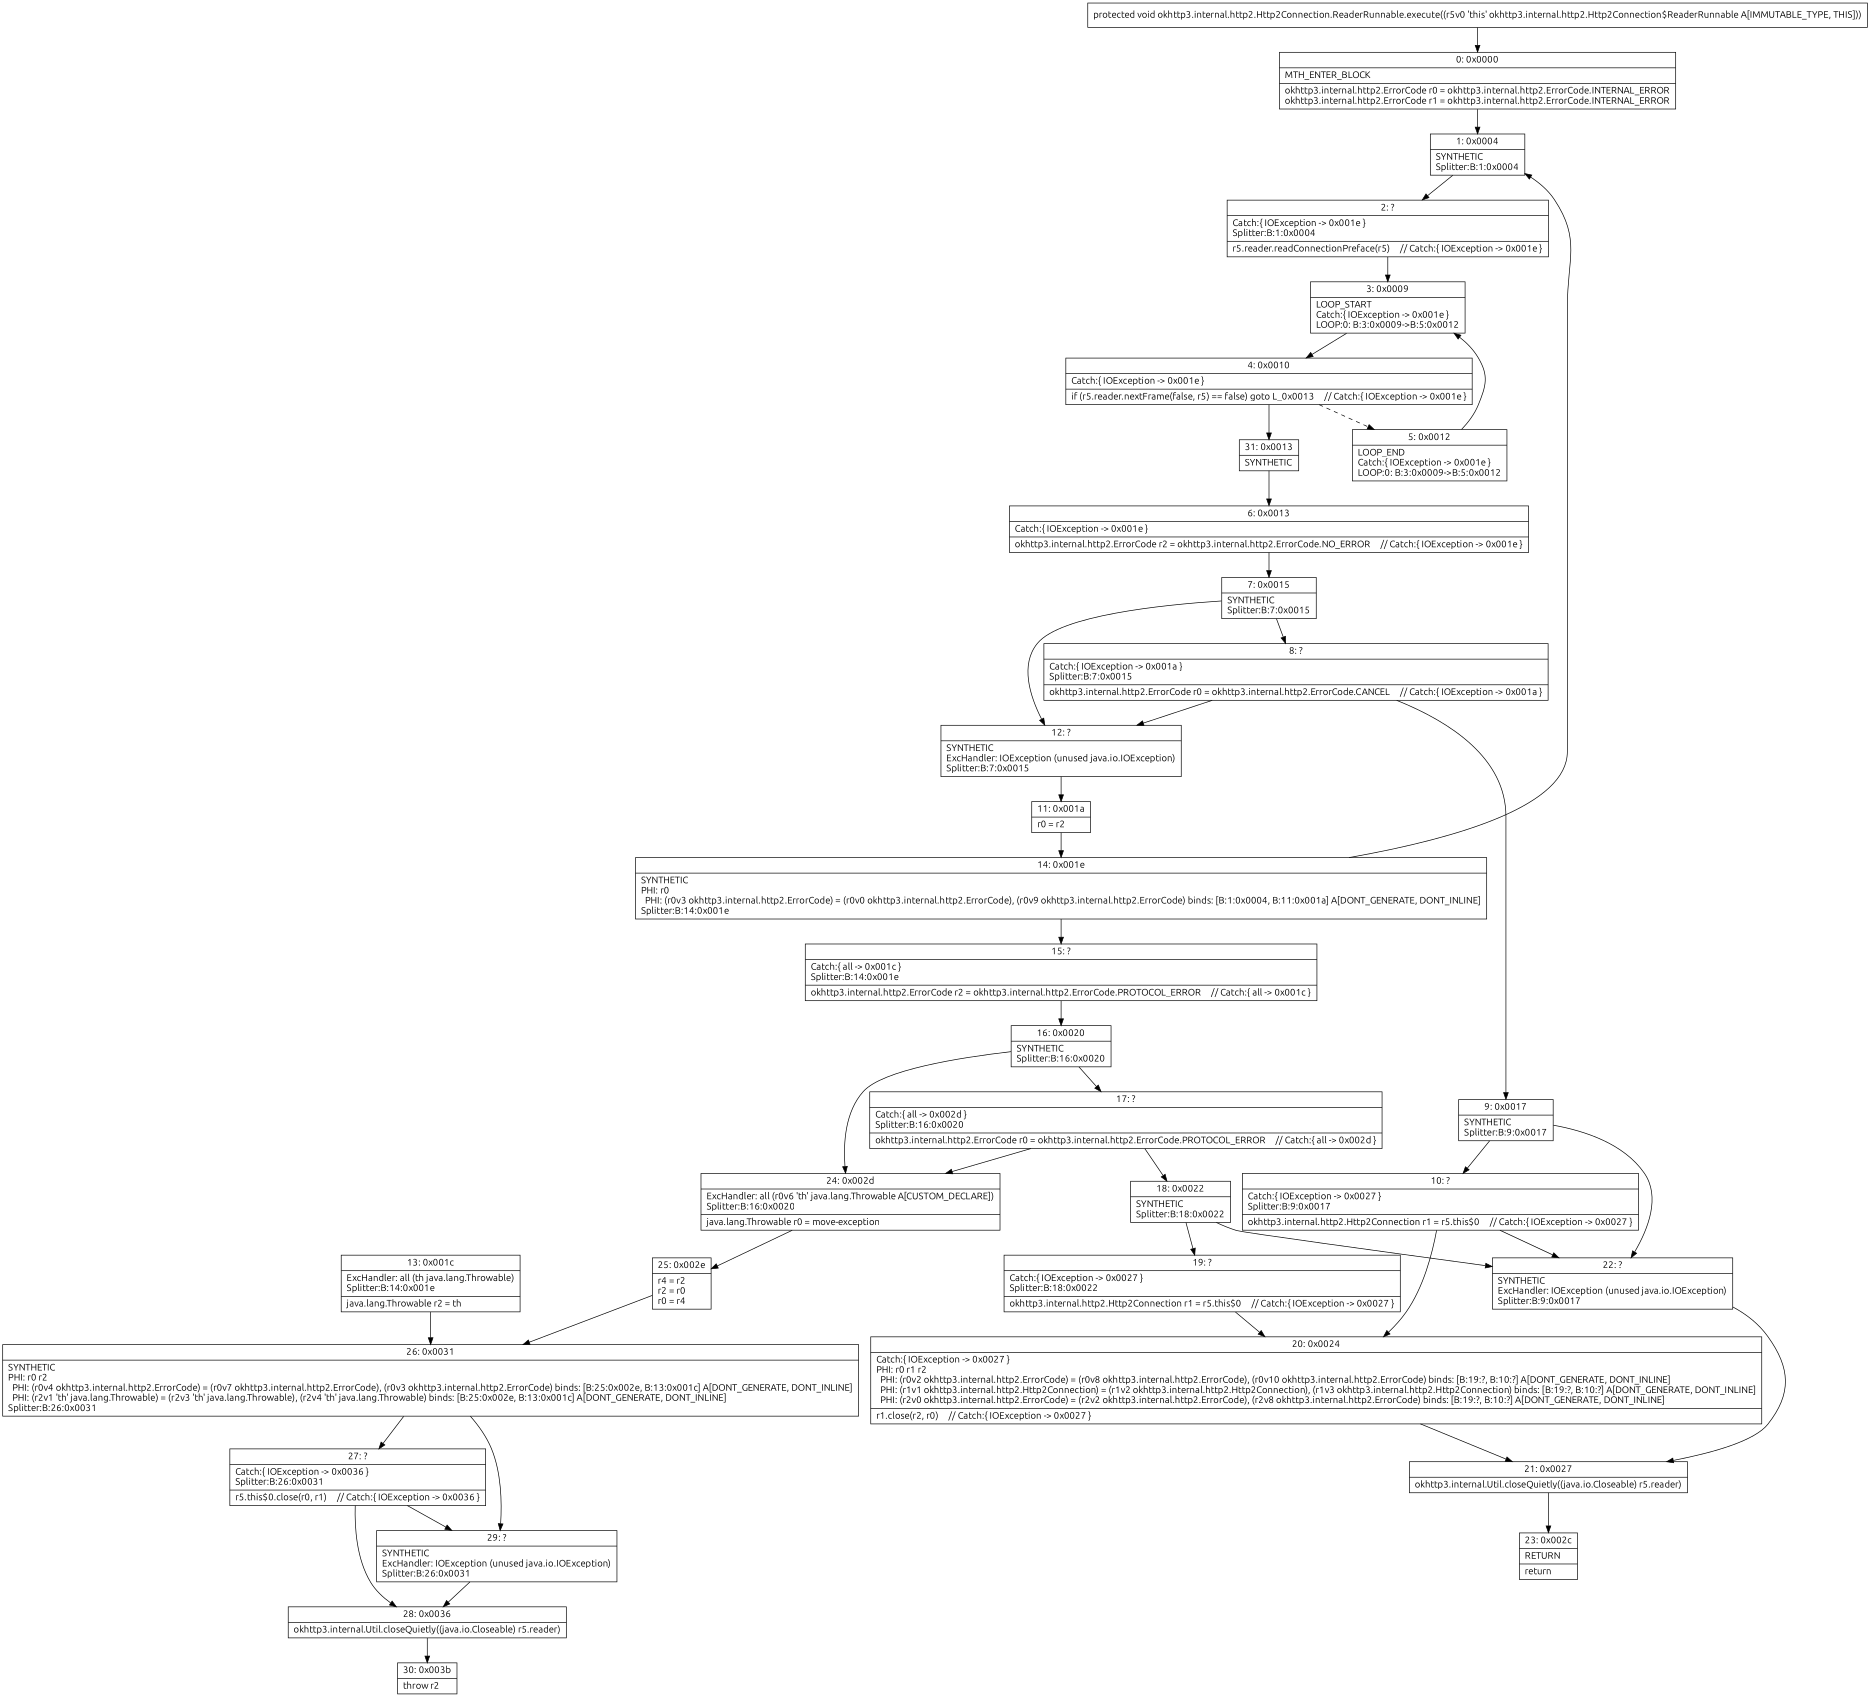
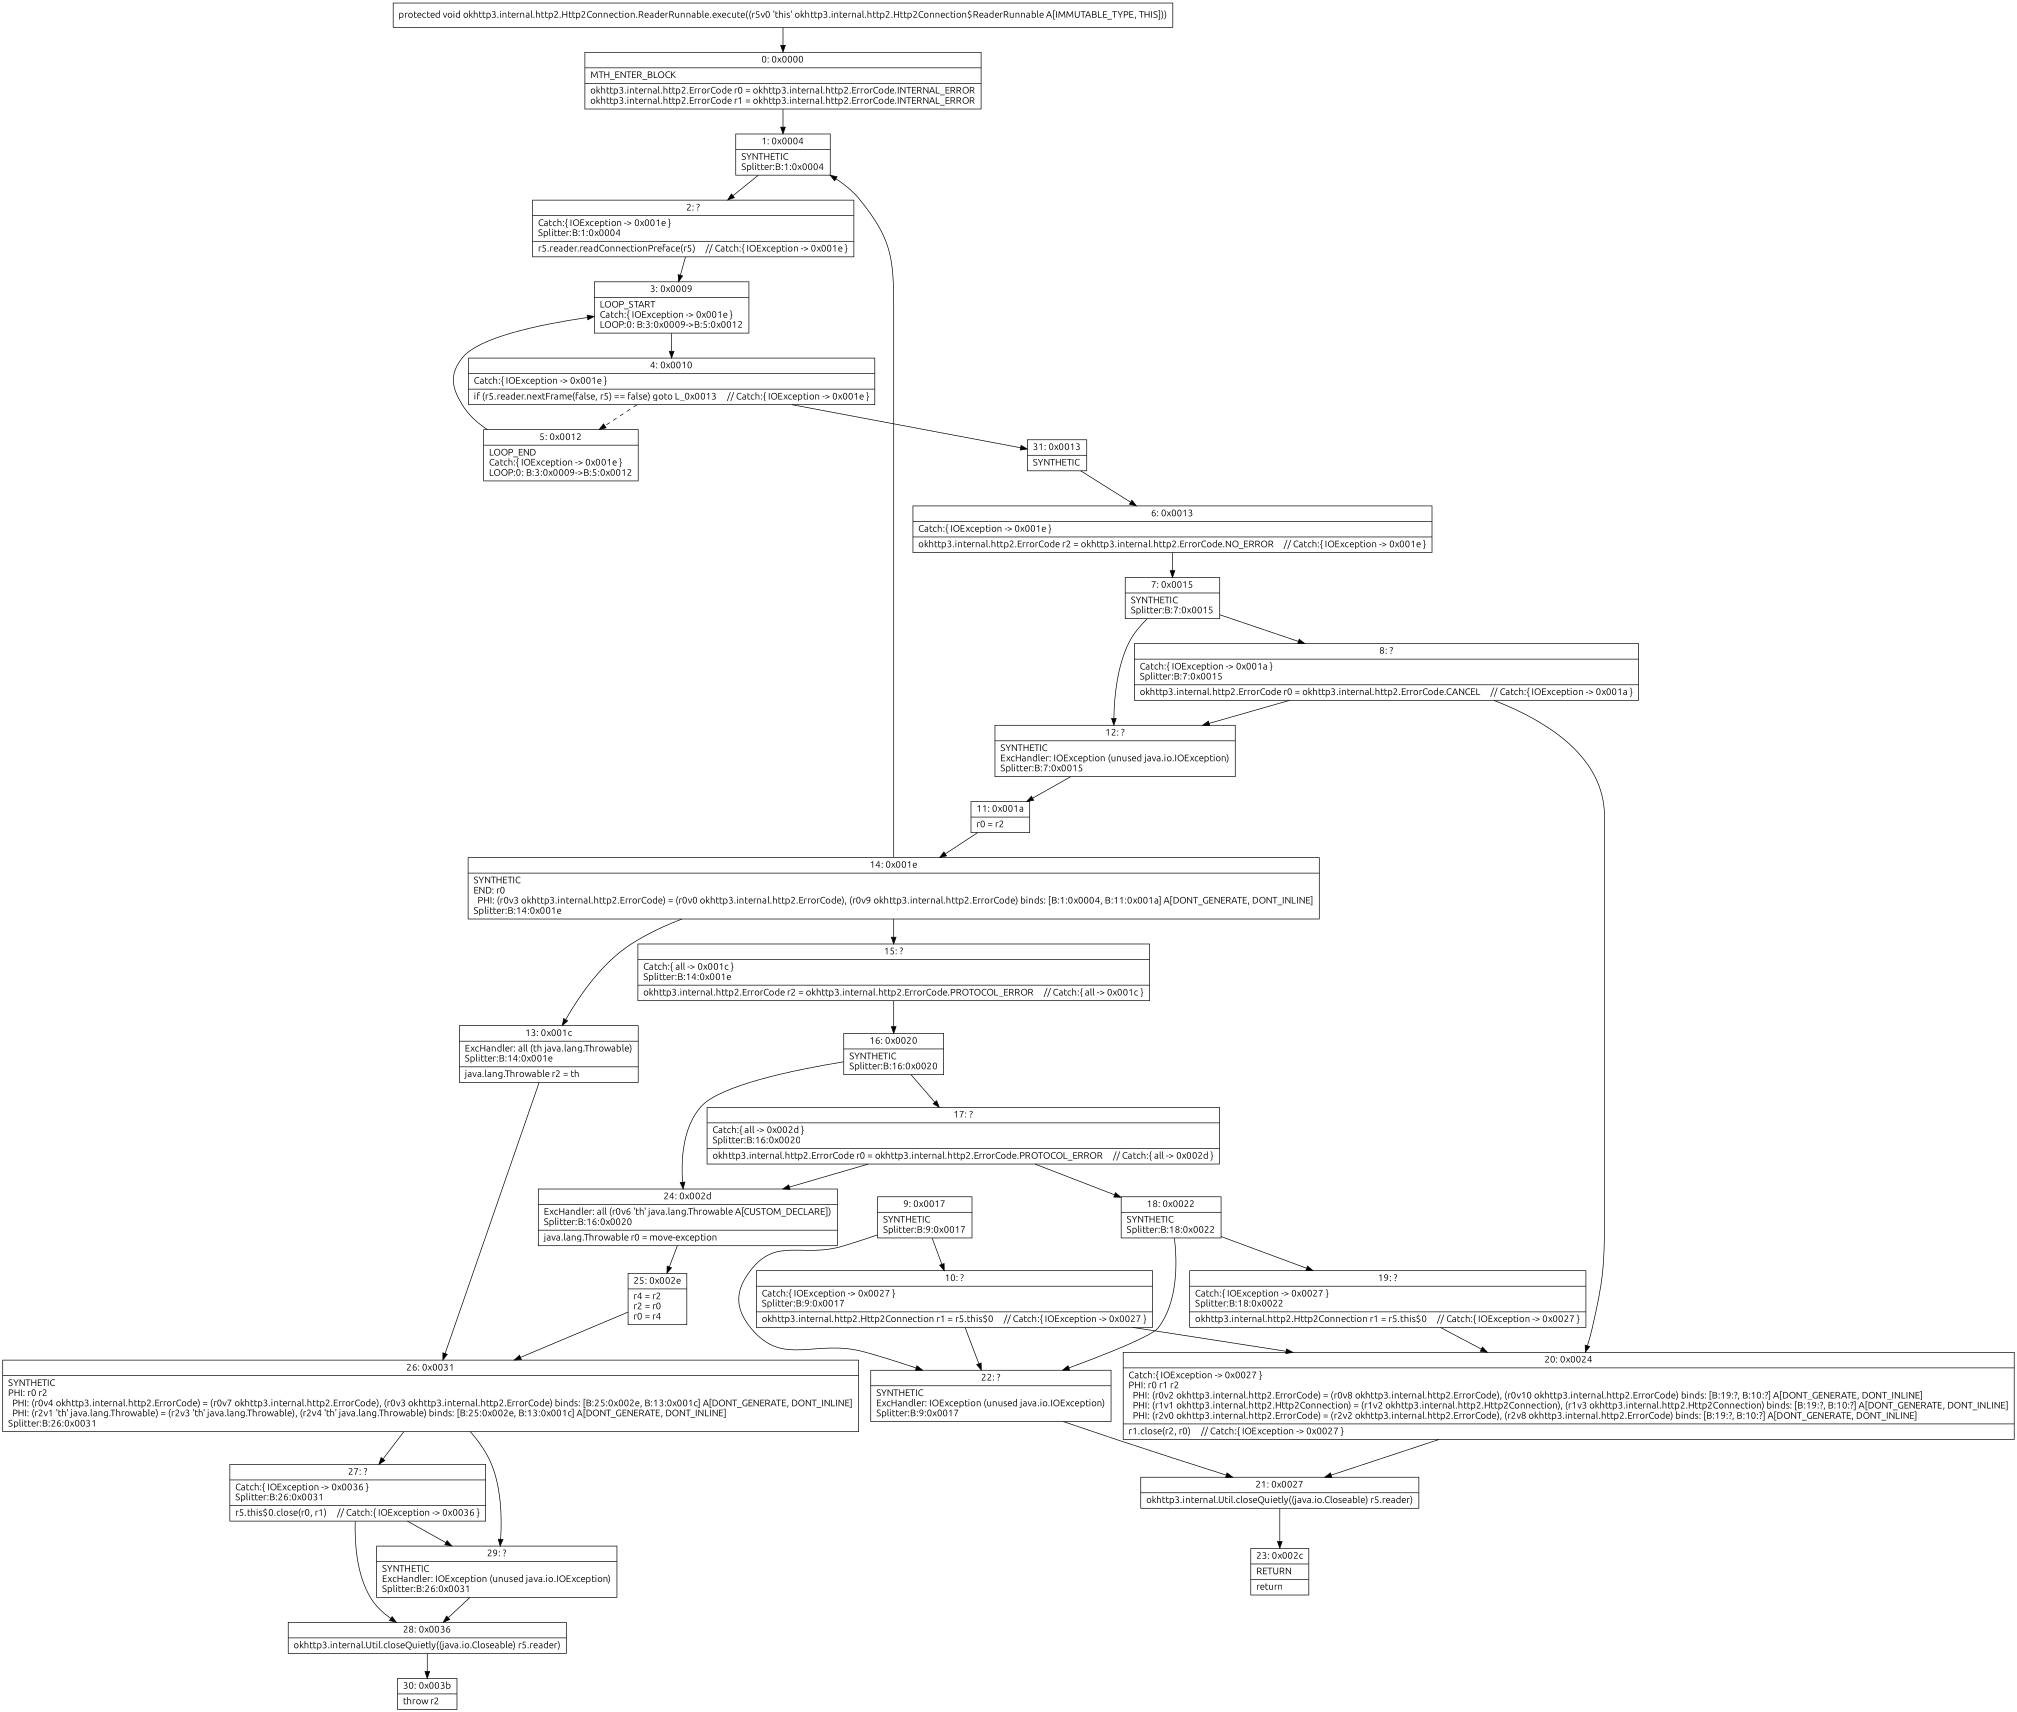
edge "8: ?" -> "9: 0x0017": now "8: ?" -> "20: 0x0024"
node "14: 0x001e": text "PHI: r0" -> "END: r0"
edge "14: 0x001e" -> "13: 0x001c": added
